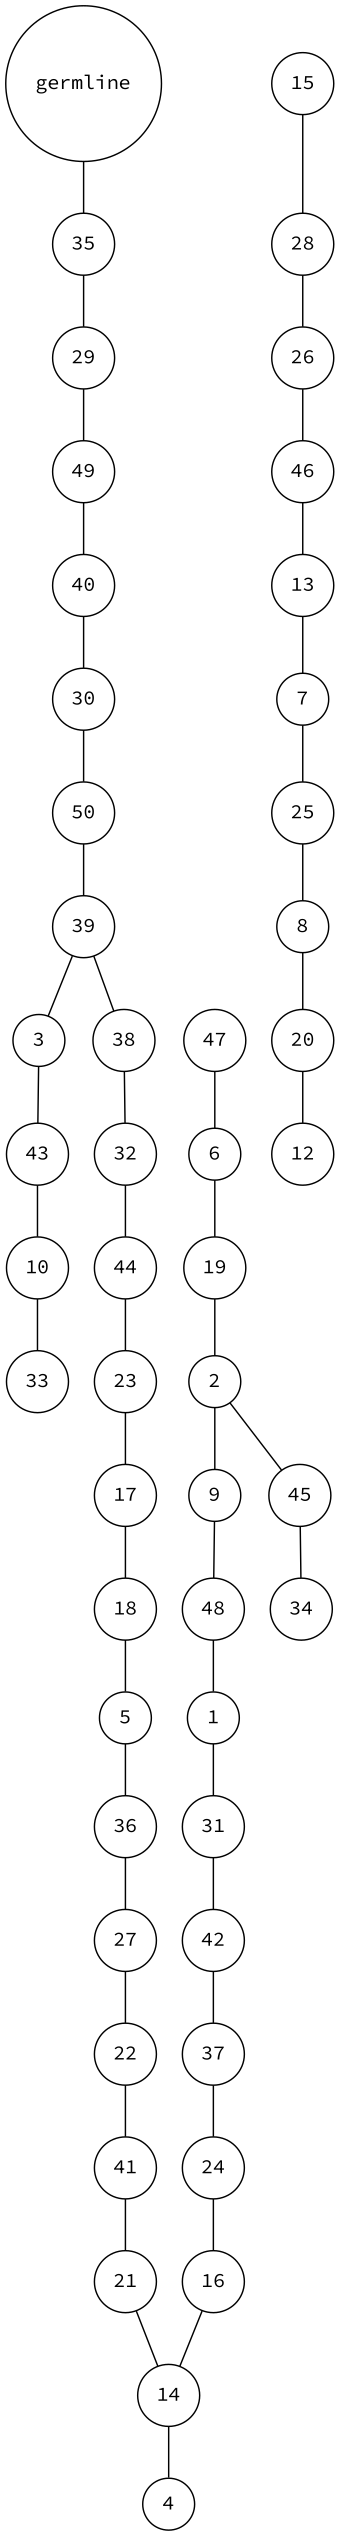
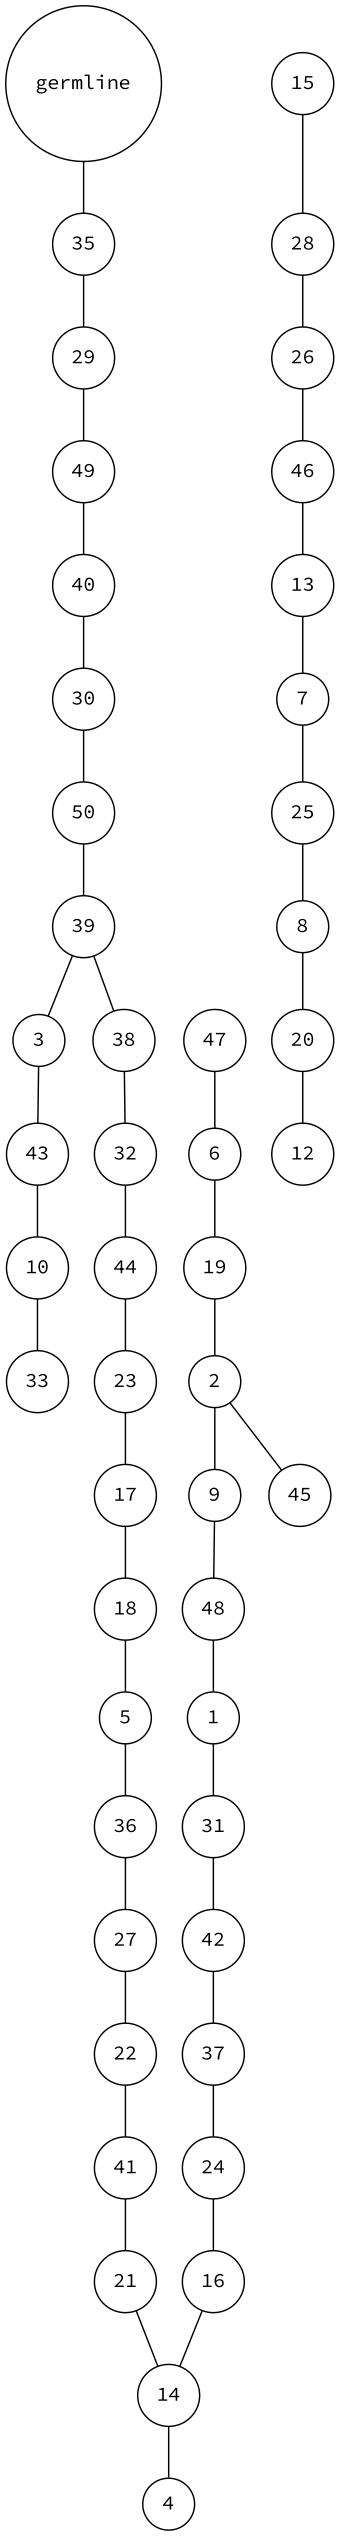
node "34": removed
